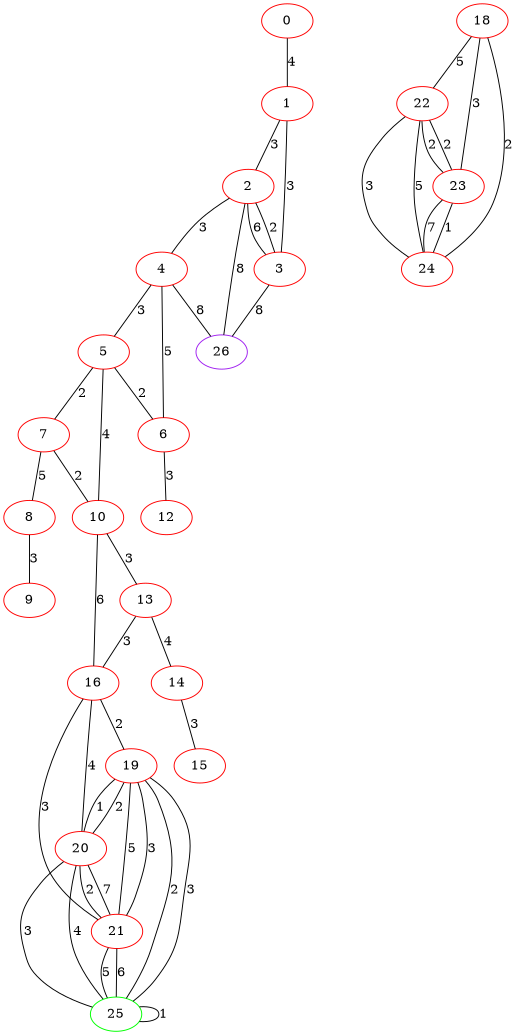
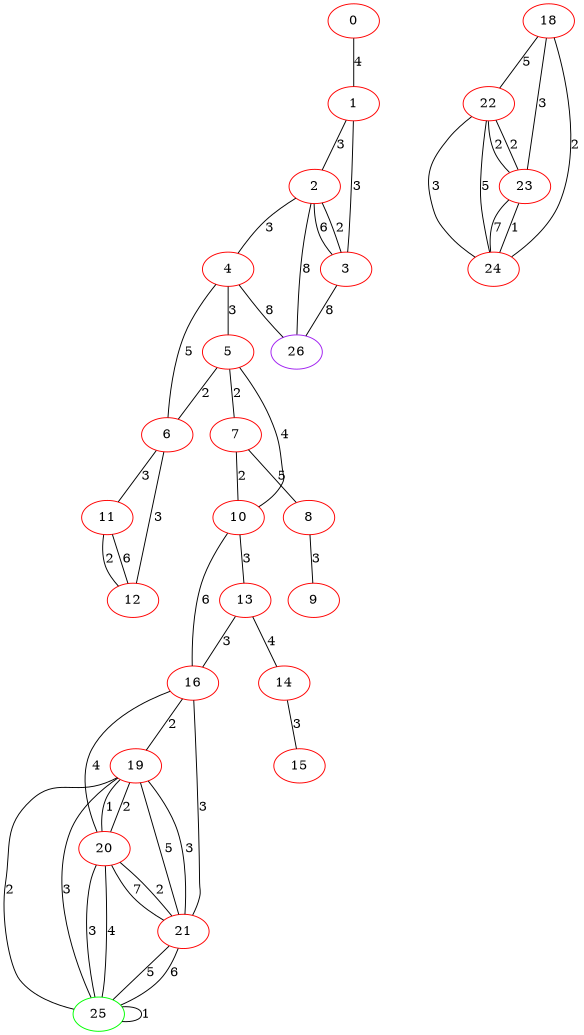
node "11": added
